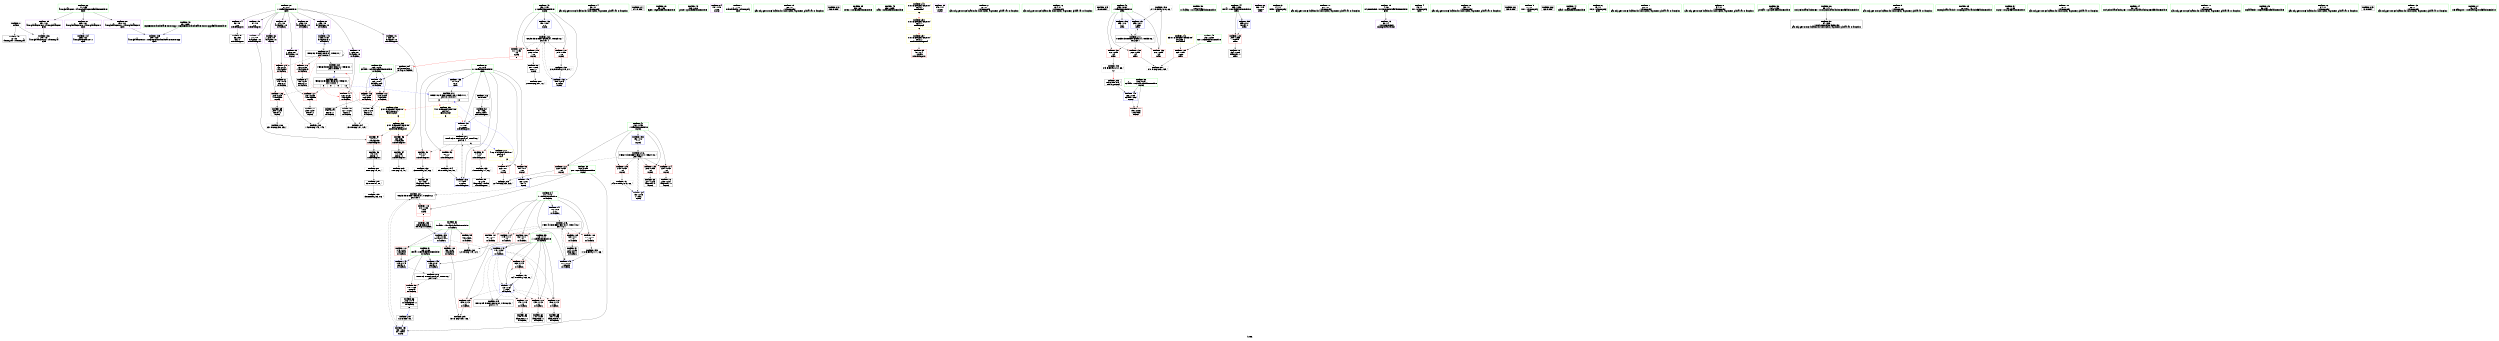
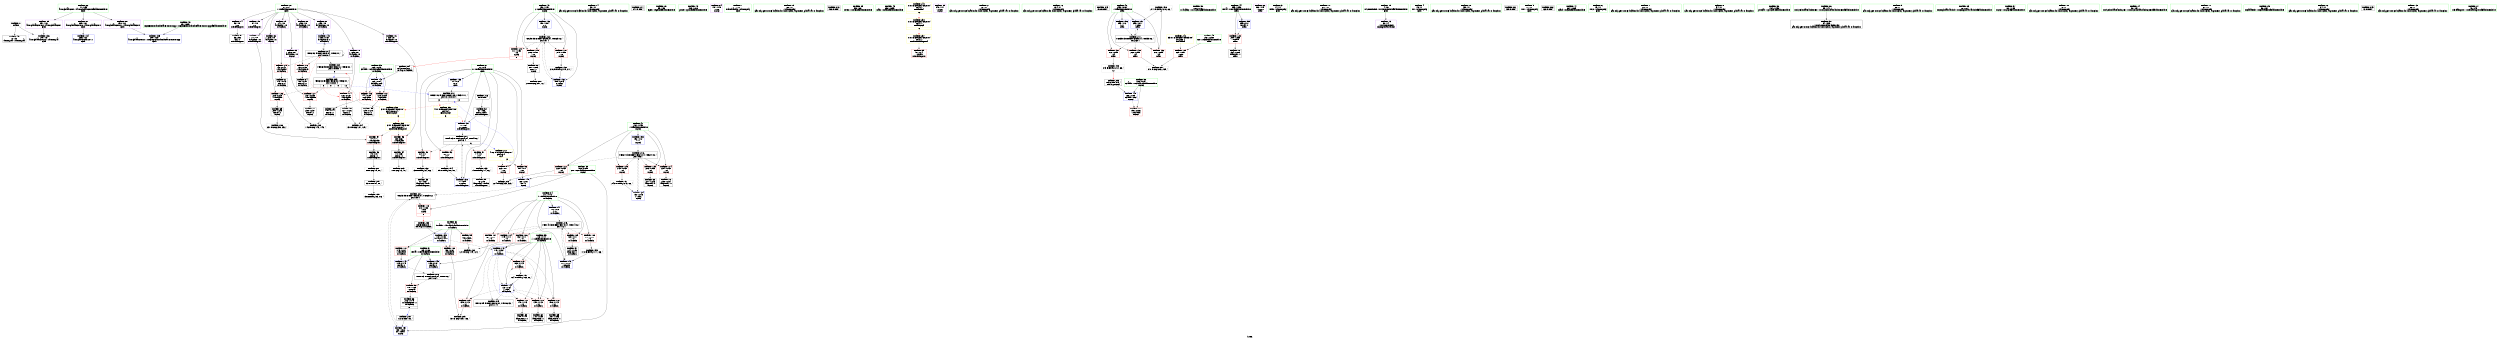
node "NodeID: 272": text "4V_2 = CSCHI(MR_4V_1)" -> "4V_2 = CSCHI(MR_6V_1)"
